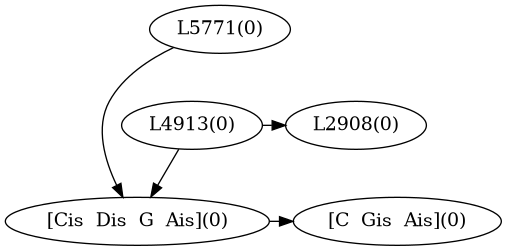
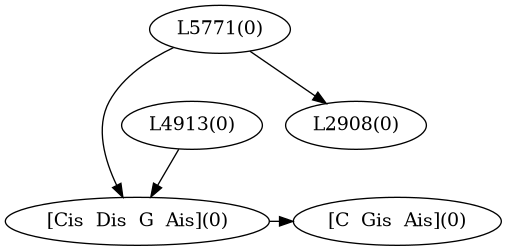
edge "L4913(0)" -> "L2908(0)": now "L5771(0)" -> "L2908(0)"
